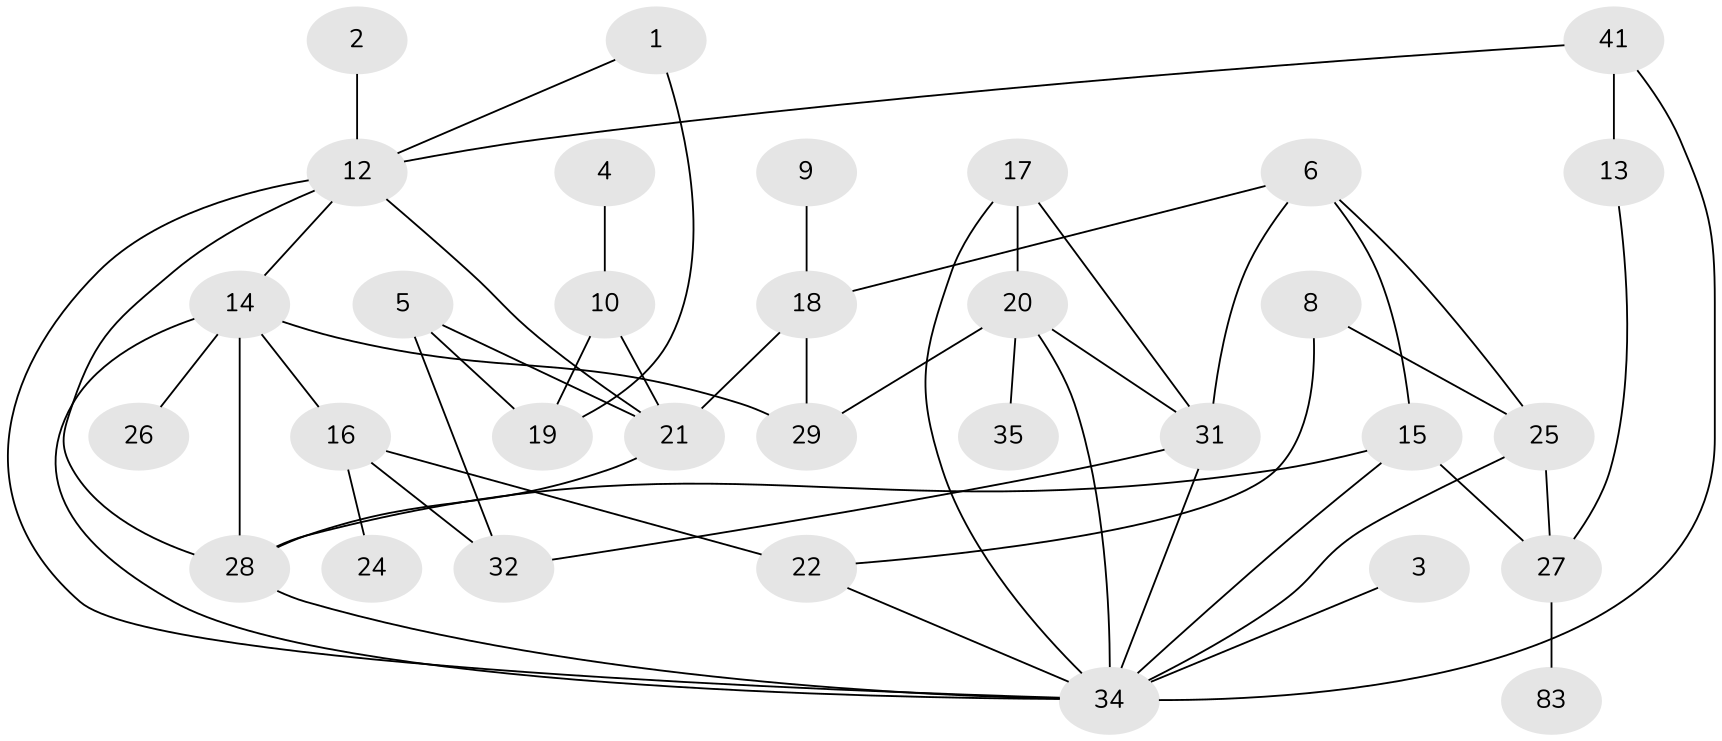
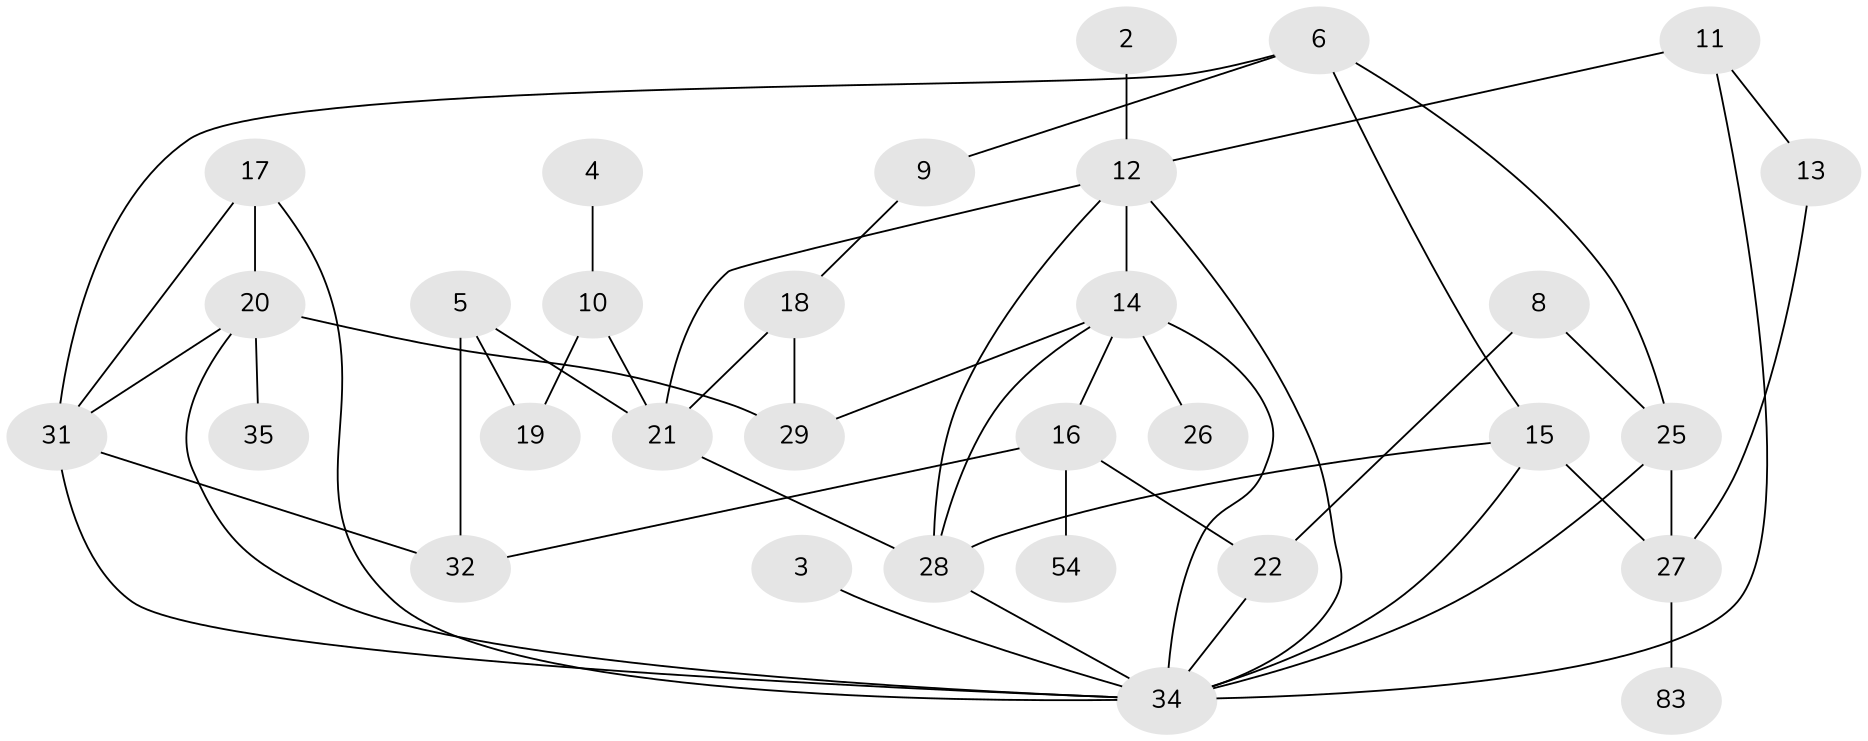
node "1": removed
node "41": label "41" -> "11"
edge "6" -- "18": now "6" -- "9"
node "24": label "24" -> "54"
